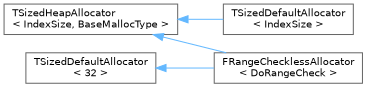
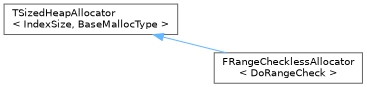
node "TSizedDefaultAllocator < IndexSize >": removed
node "TSizedDefaultAllocator < 32 >": removed
